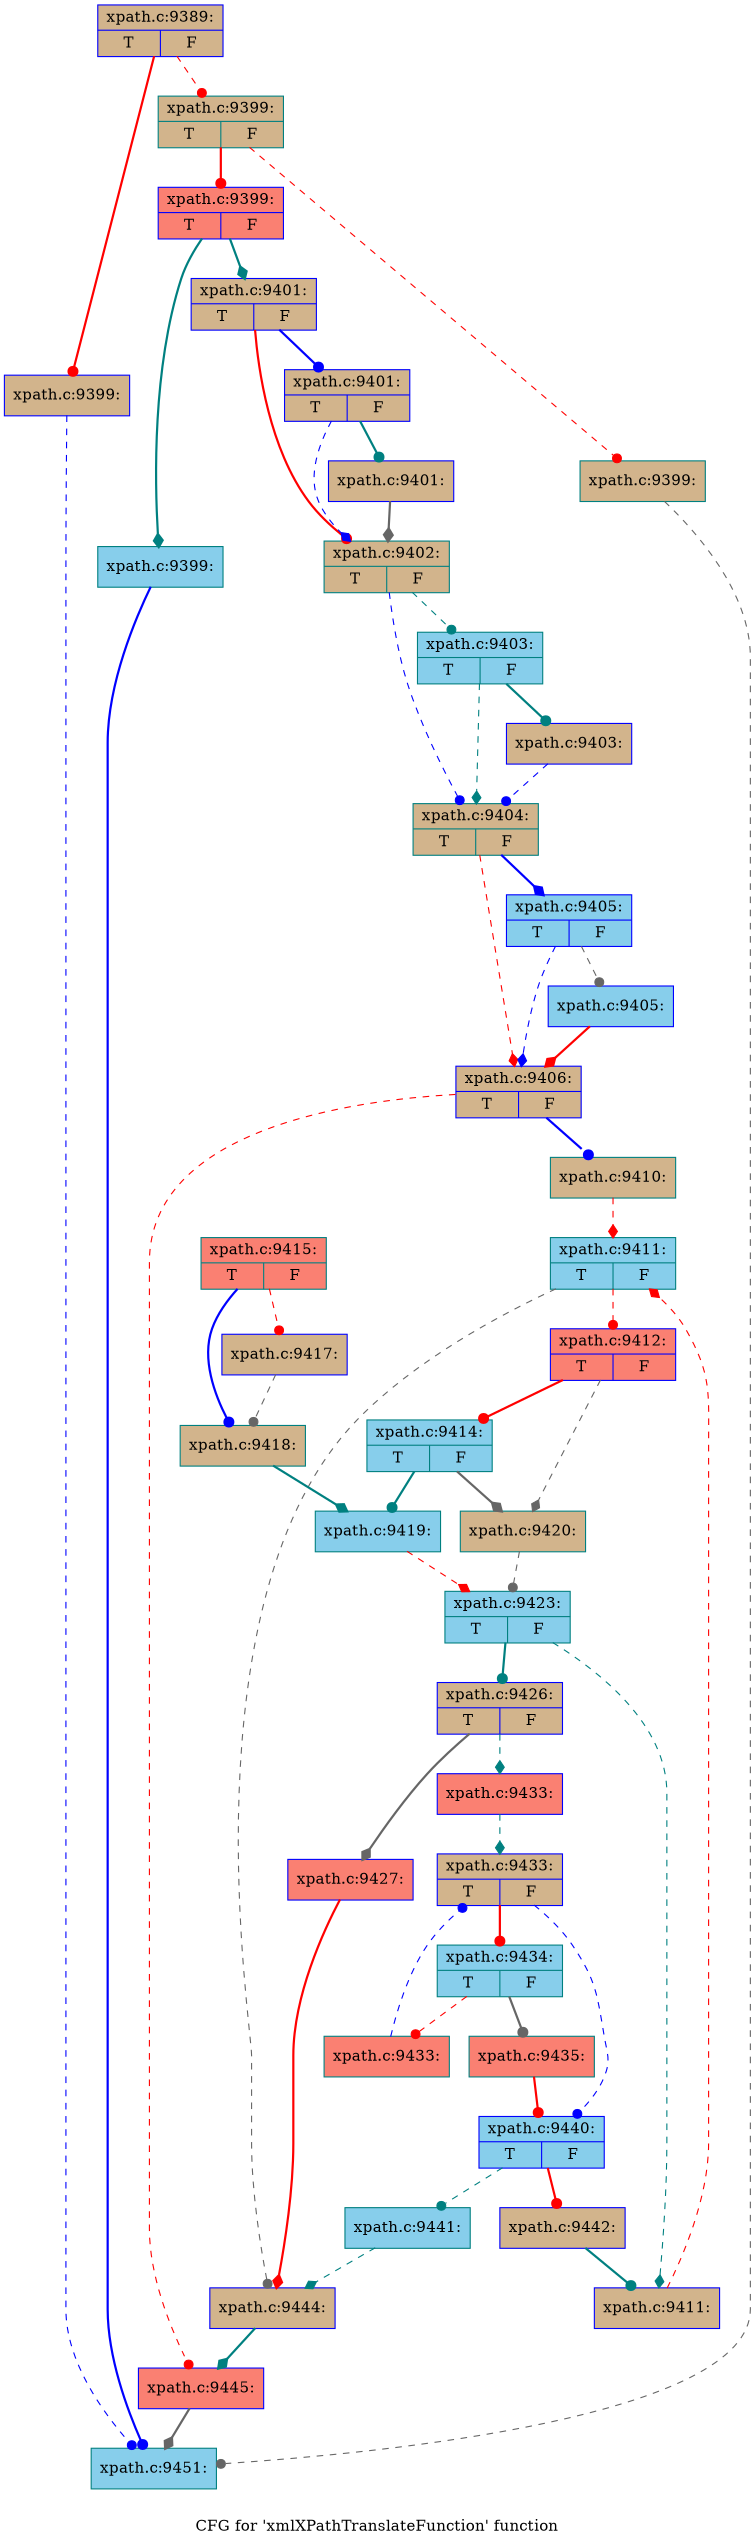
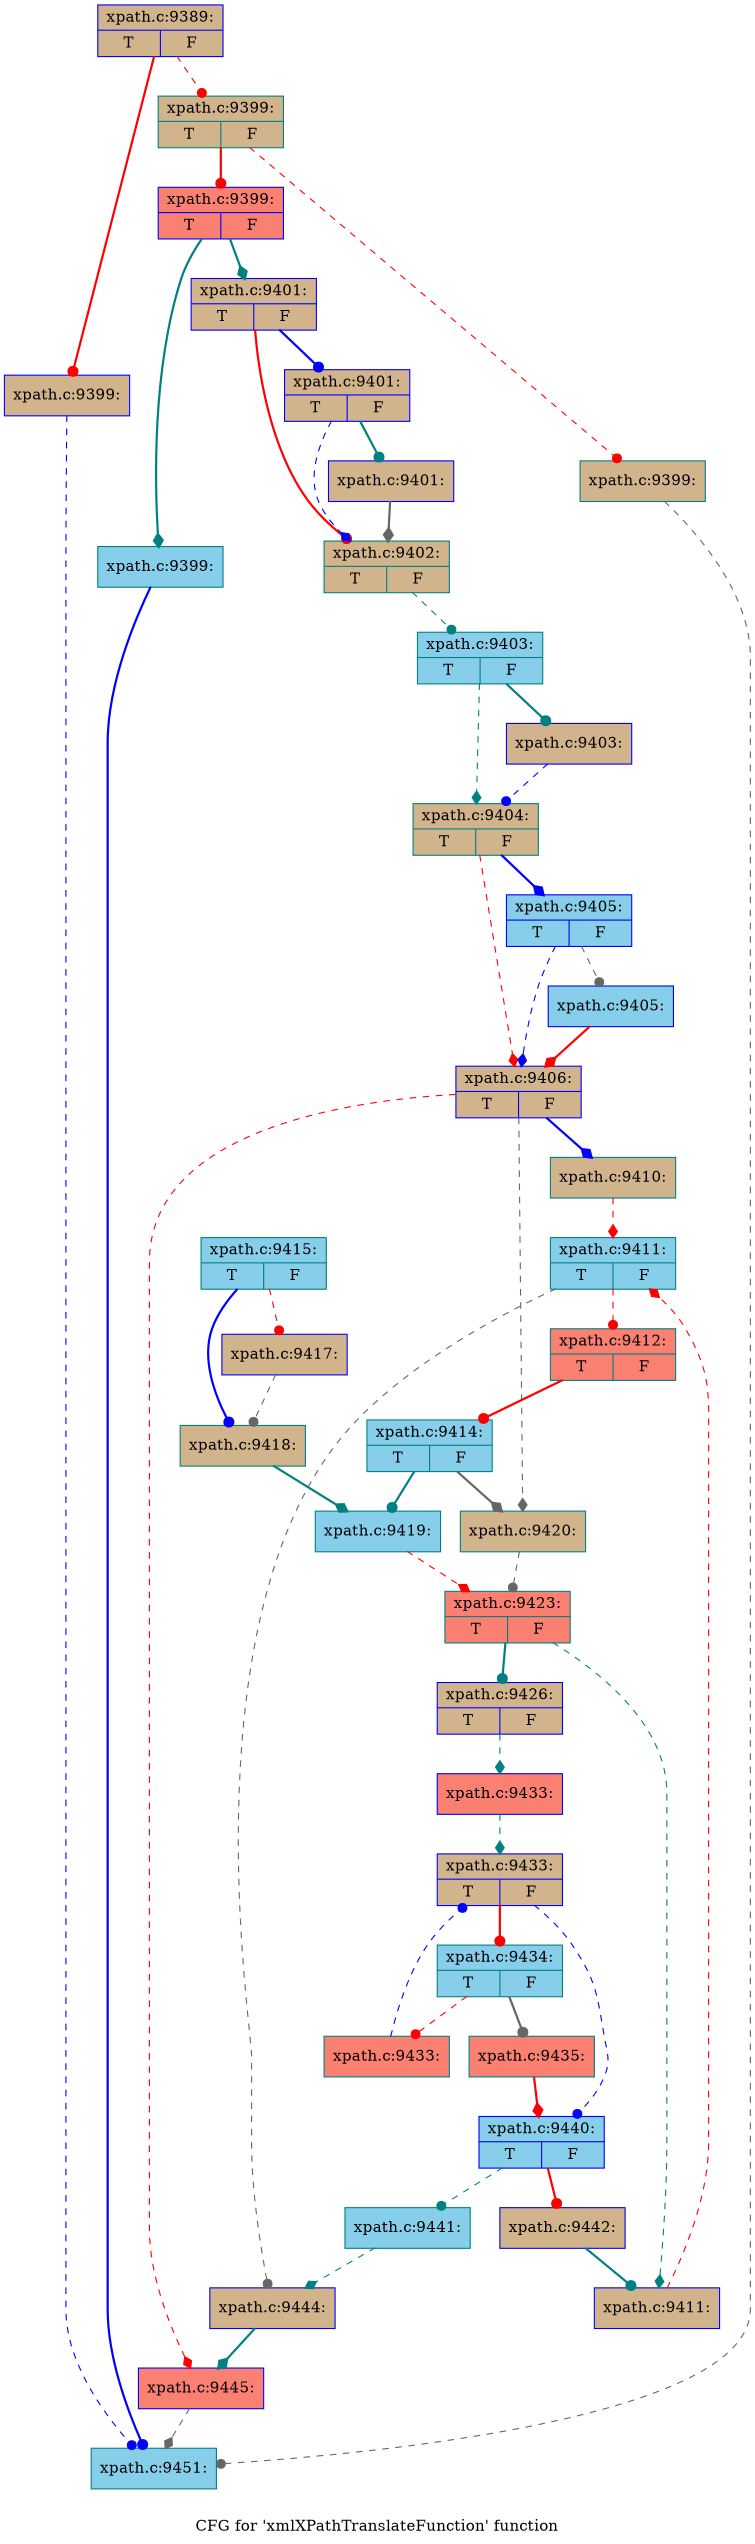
edge "xpath.c:9402:" -> "xpath.c:9404:": removed
edge "xpath.c:9406:" -> "xpath.c:9410:": arrowhead dot -> diamond
node "xpath.c:9415:": fillcolor salmon -> skyblue
node "xpath.c:9412:": color blue -> teal
edge "xpath.c:9412:" -> "xpath.c:9420:": now "xpath.c:9406:" -> "xpath.c:9420:"
node "xpath.c:9423:": fillcolor skyblue -> salmon
edge "xpath.c:9406:" -> "xpath.c:9445:": arrowhead dot -> diamond
node "xpath.c:9427:": removed
edge "xpath.c:9435:" -> "xpath.c:9440:": arrowhead dot -> diamond
edge "xpath.c:9445:" -> "xpath.c:9451:": style bold -> dashed
